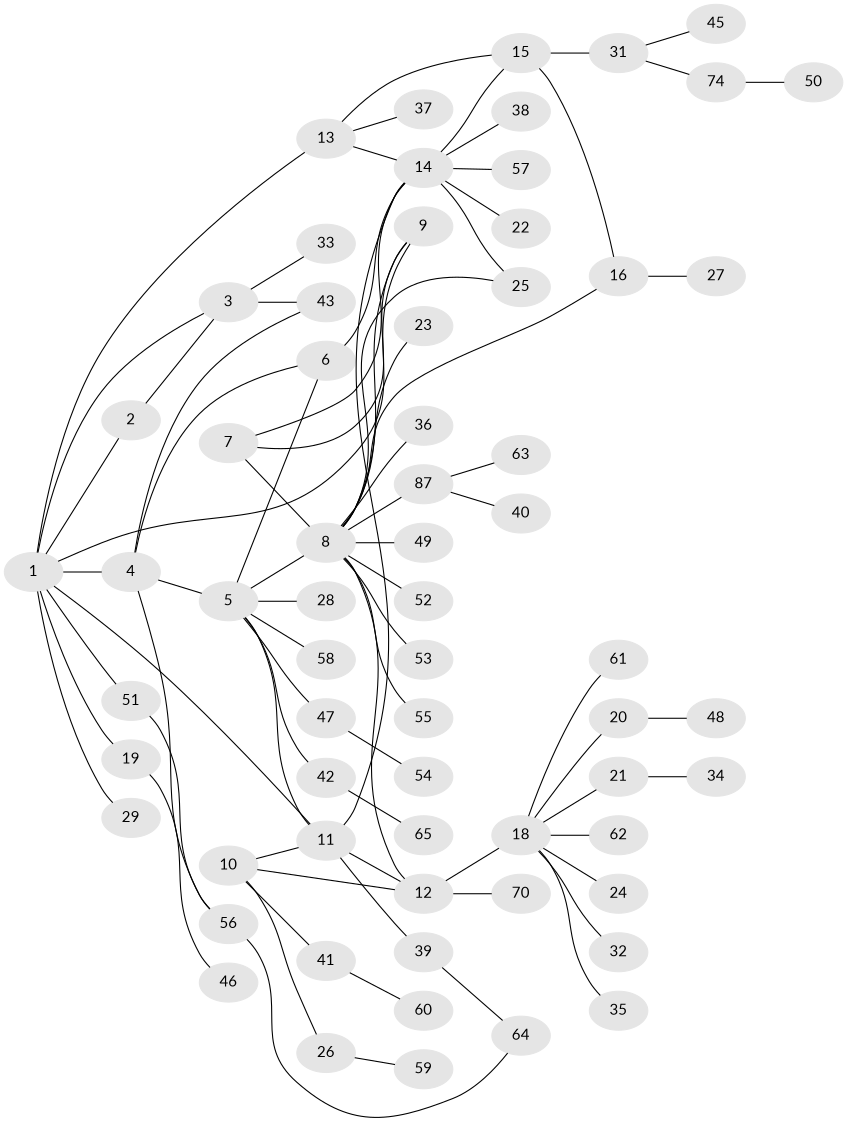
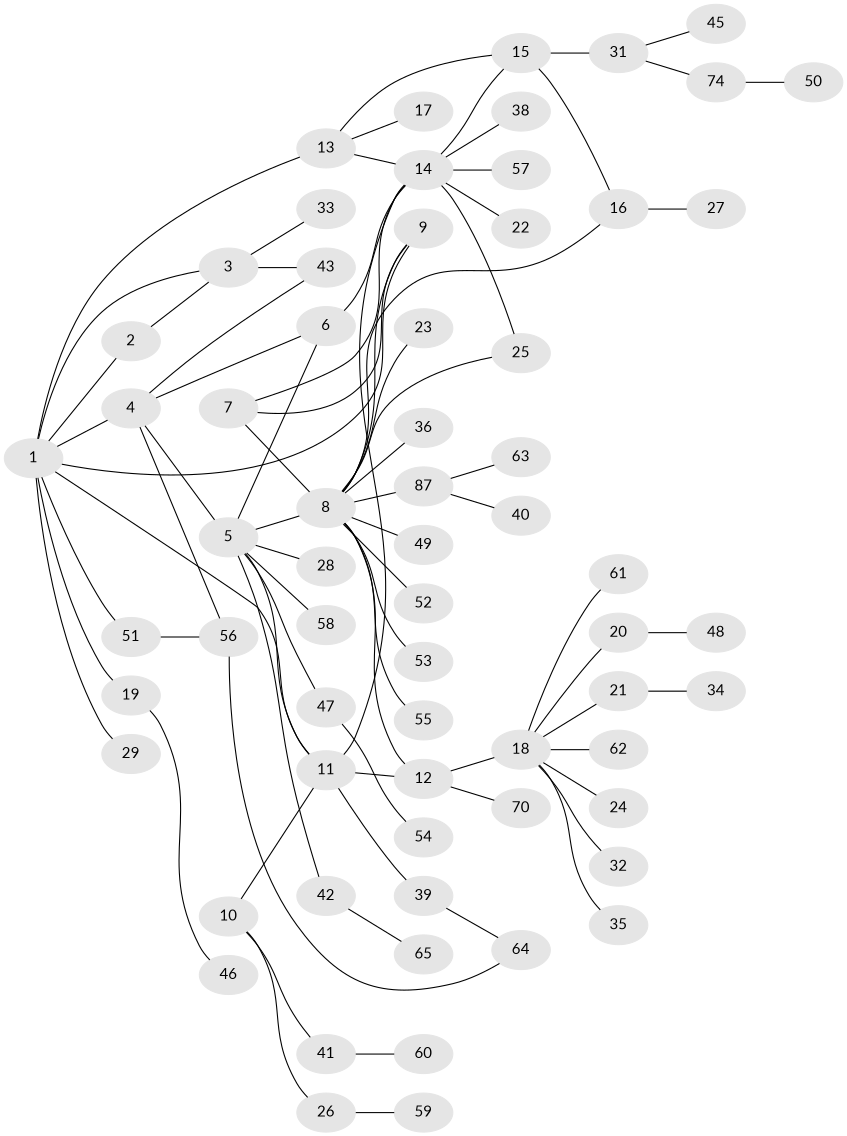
node "37": label "37" -> "17"
edge "10" -- "12": removed
